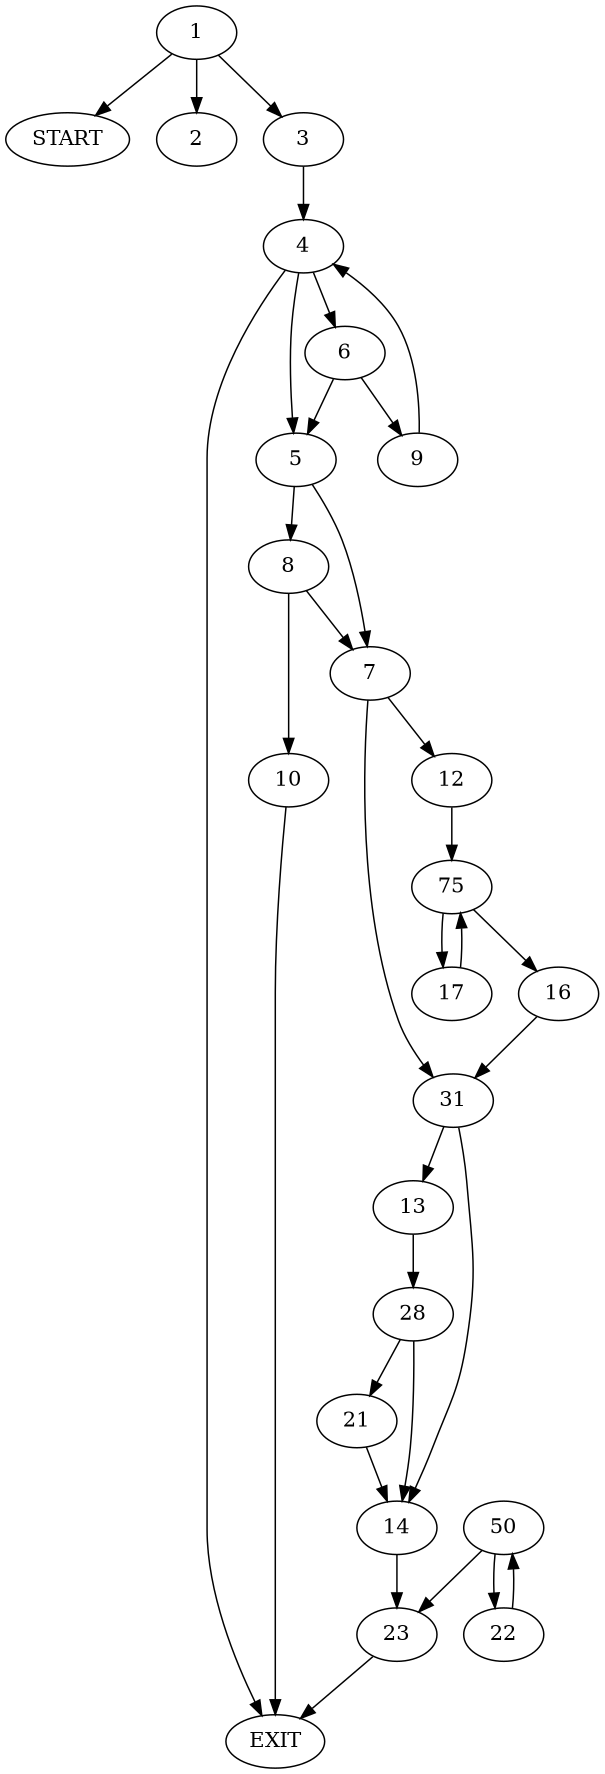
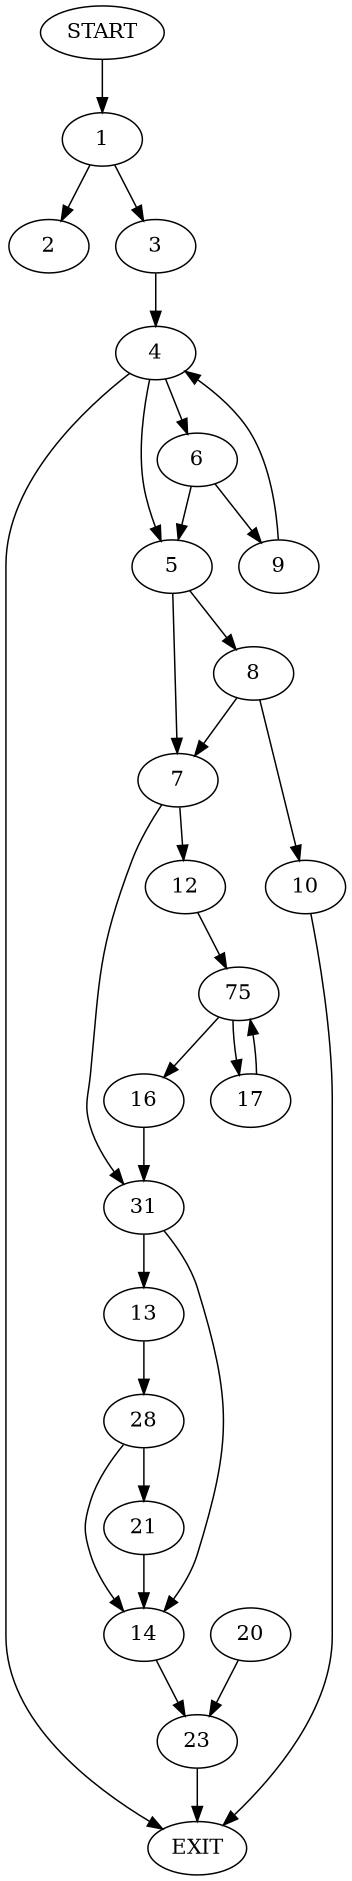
edge "1" -> "START": reversed
node "50": label "50" -> "20"
node "22": removed
